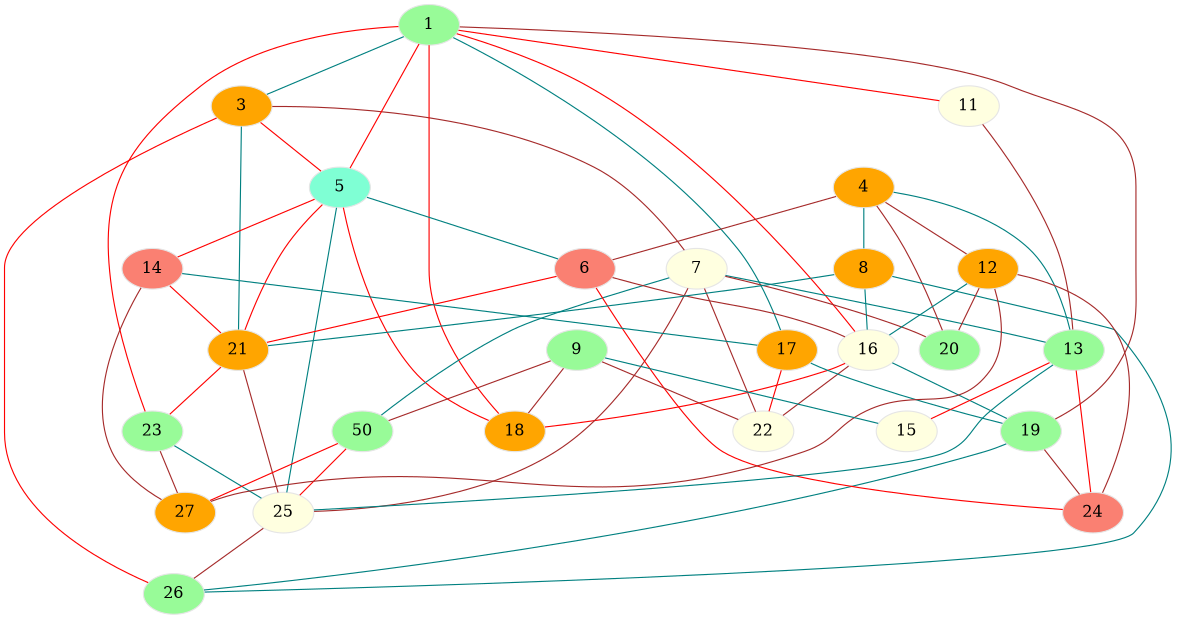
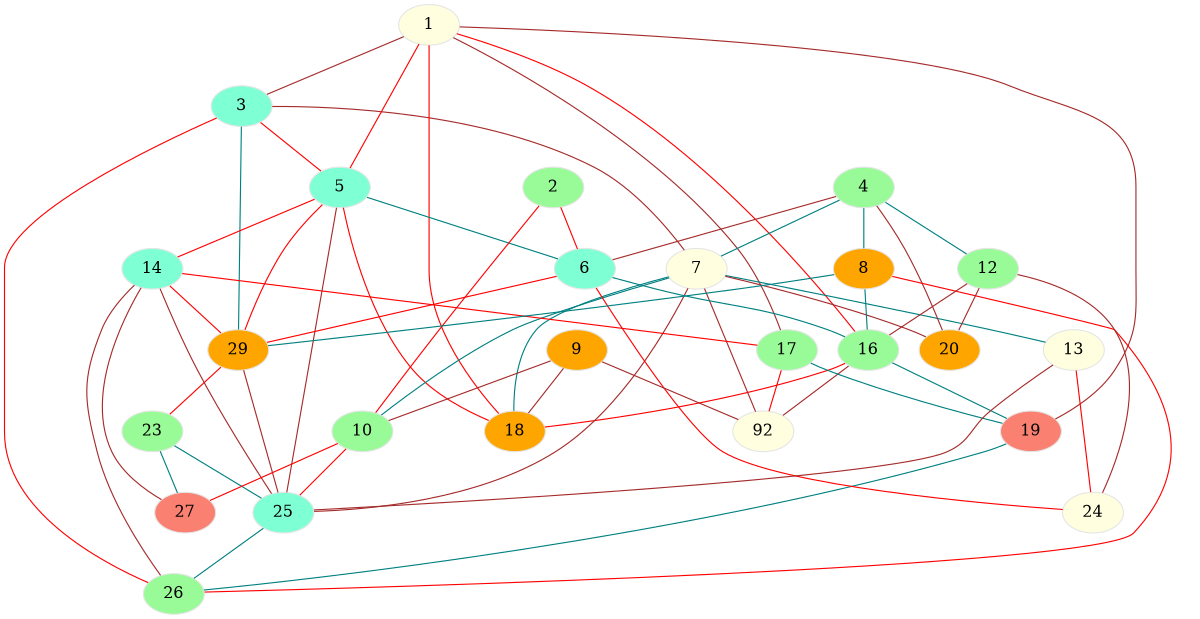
node "1": fillcolor palegreen -> lightyellow
edge "1" -- "3": color teal -> brown
node "3": fillcolor orange -> aquamarine
node "11": removed
edge "1" -- "23": removed
edge "1" -- "17": color teal -> brown
node "2": added
node "4": fillcolor orange -> palegreen
edge "4" -- "12": color brown -> teal
edge "4" -- "13": now "4" -- "7"
node "14": fillcolor salmon -> aquamarine
node "6": fillcolor salmon -> aquamarine
node "12": fillcolor orange -> palegreen
edge "12" -- "16": color teal -> brown
edge "6" -- "16": color brown -> teal
edge "14" -- "17": color teal -> red
edge "7" -- "18": added
node "21": label "21" -> "29"
edge "5" -- "25": color teal -> brown
node "9": fillcolor palegreen -> orange
node "17": fillcolor orange -> palegreen
node "16": fillcolor lightyellow -> palegreen
node "20": fillcolor palegreen -> orange
node "13": fillcolor palegreen -> lightyellow
edge "14" -- "25": added
node "50": label "50" -> "10"
node "22": label "22" -> "92"
node "15": removed
node "19": fillcolor palegreen -> salmon
edge "14" -- "26": added
edge "23" -- "27": color brown -> teal
edge "19" -- "24": removed
edge "12" -- "27": removed
edge "13" -- "25": color teal -> brown
node "27": fillcolor orange -> salmon
node "25": fillcolor lightyellow -> aquamarine
node "24": fillcolor salmon -> lightyellow
edge "25" -- "26": color brown -> teal
edge "8" -- "26": color teal -> red
